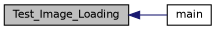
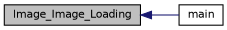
node "Test_Image_Loading": label "Test_Image_Loading" -> "Image_Image_Loading"
